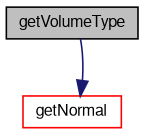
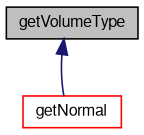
edge "getVolumeType" -> "getNormal": reversed
